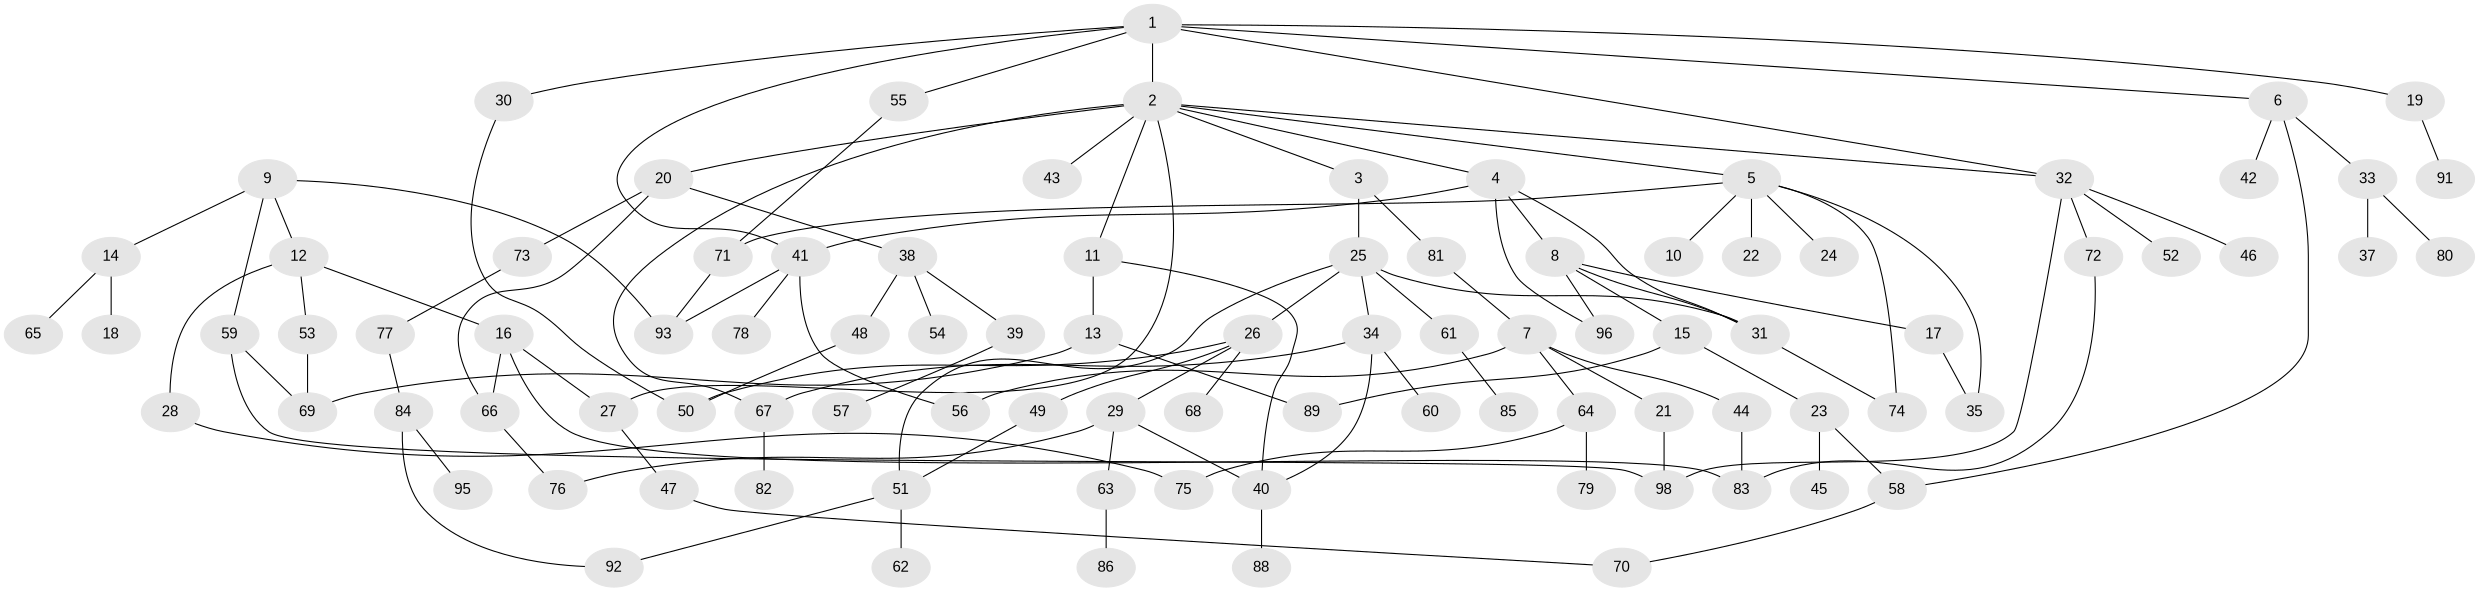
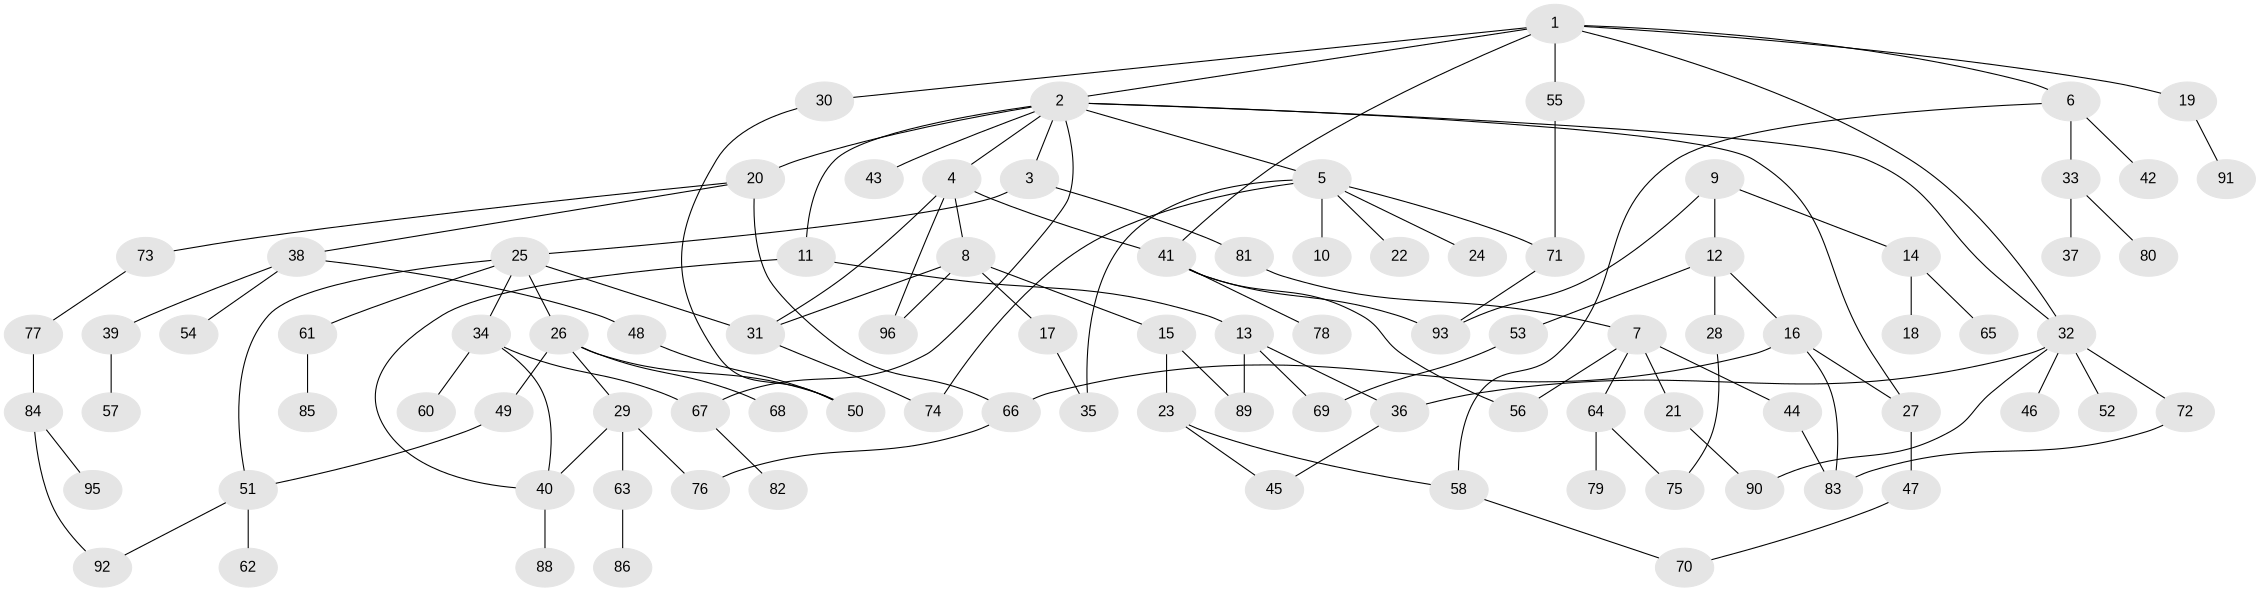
node "59": removed
node "36": added
node "98": label "98" -> "90"
